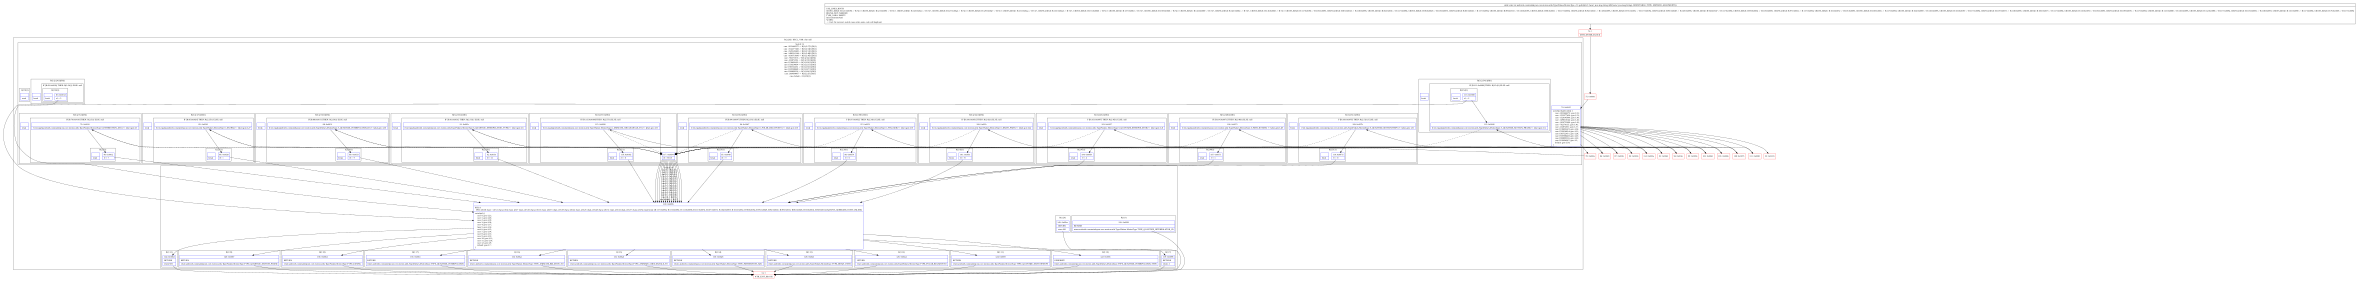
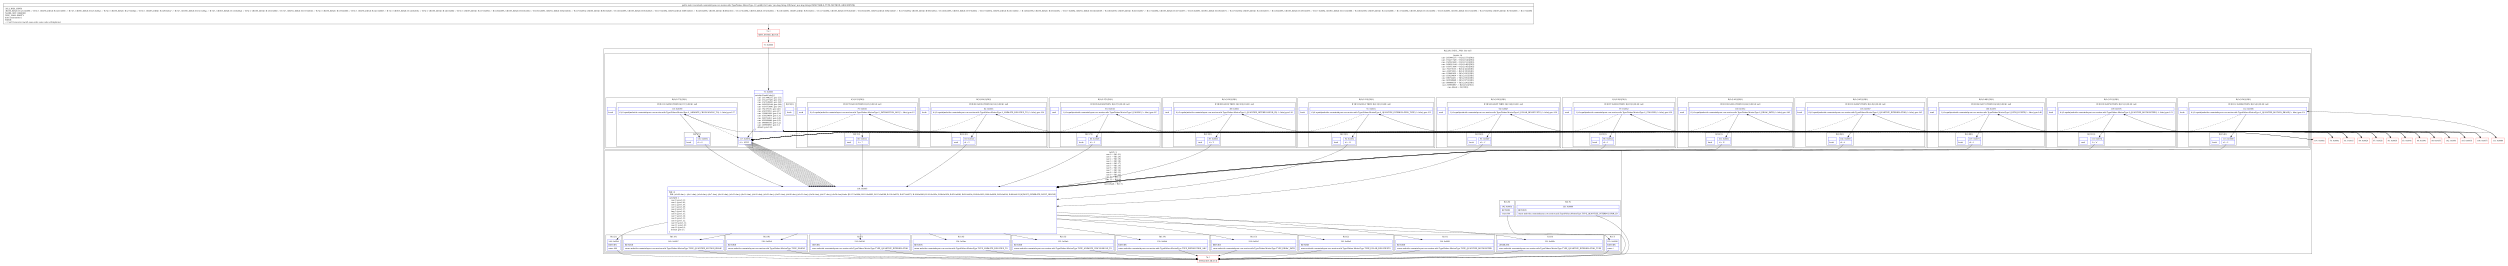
node "82: 0x001b": added
edge "113: 0x0088" -> "112: 0x0086": reversed
